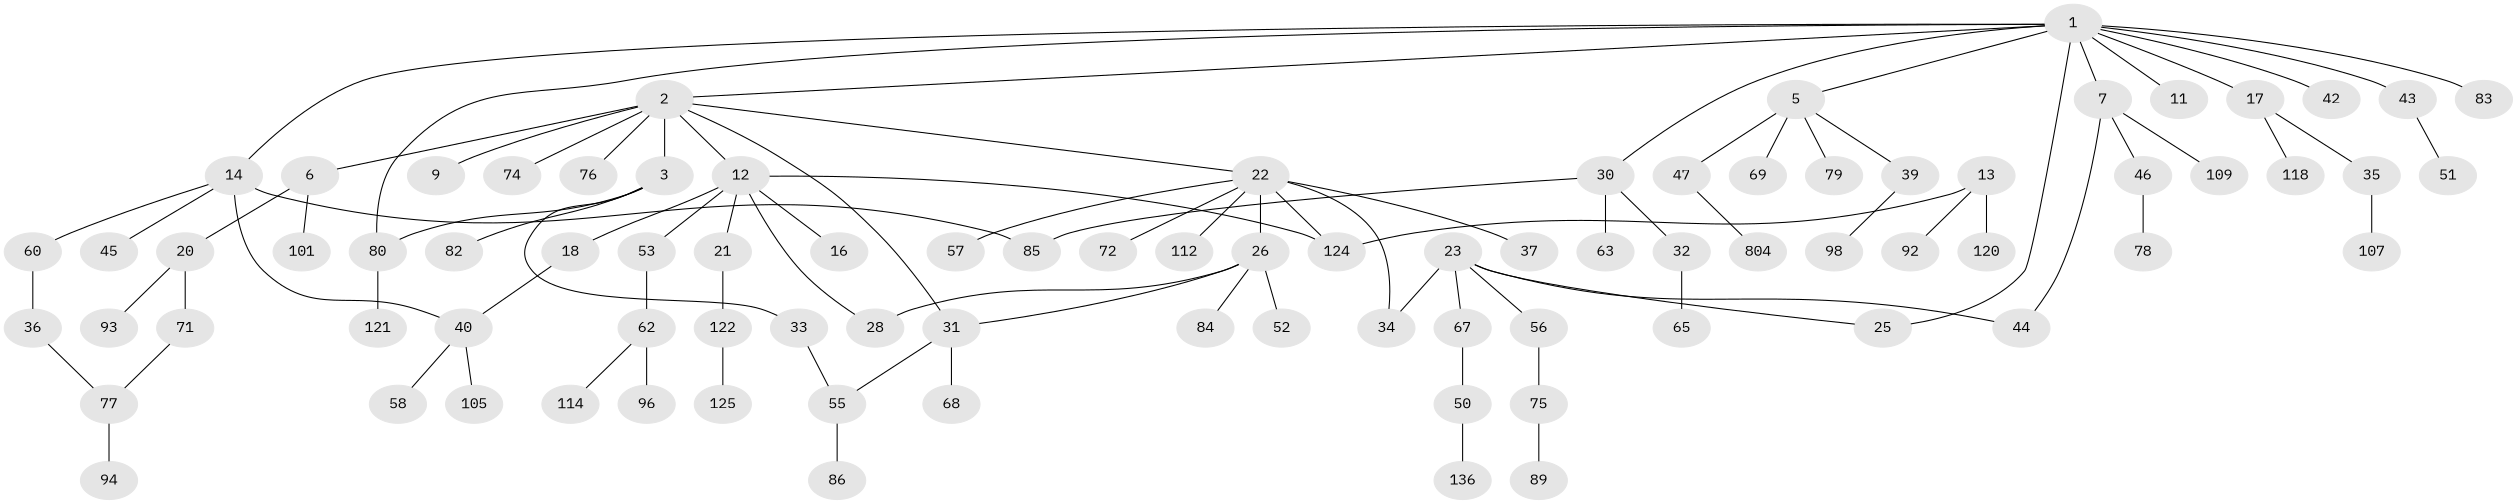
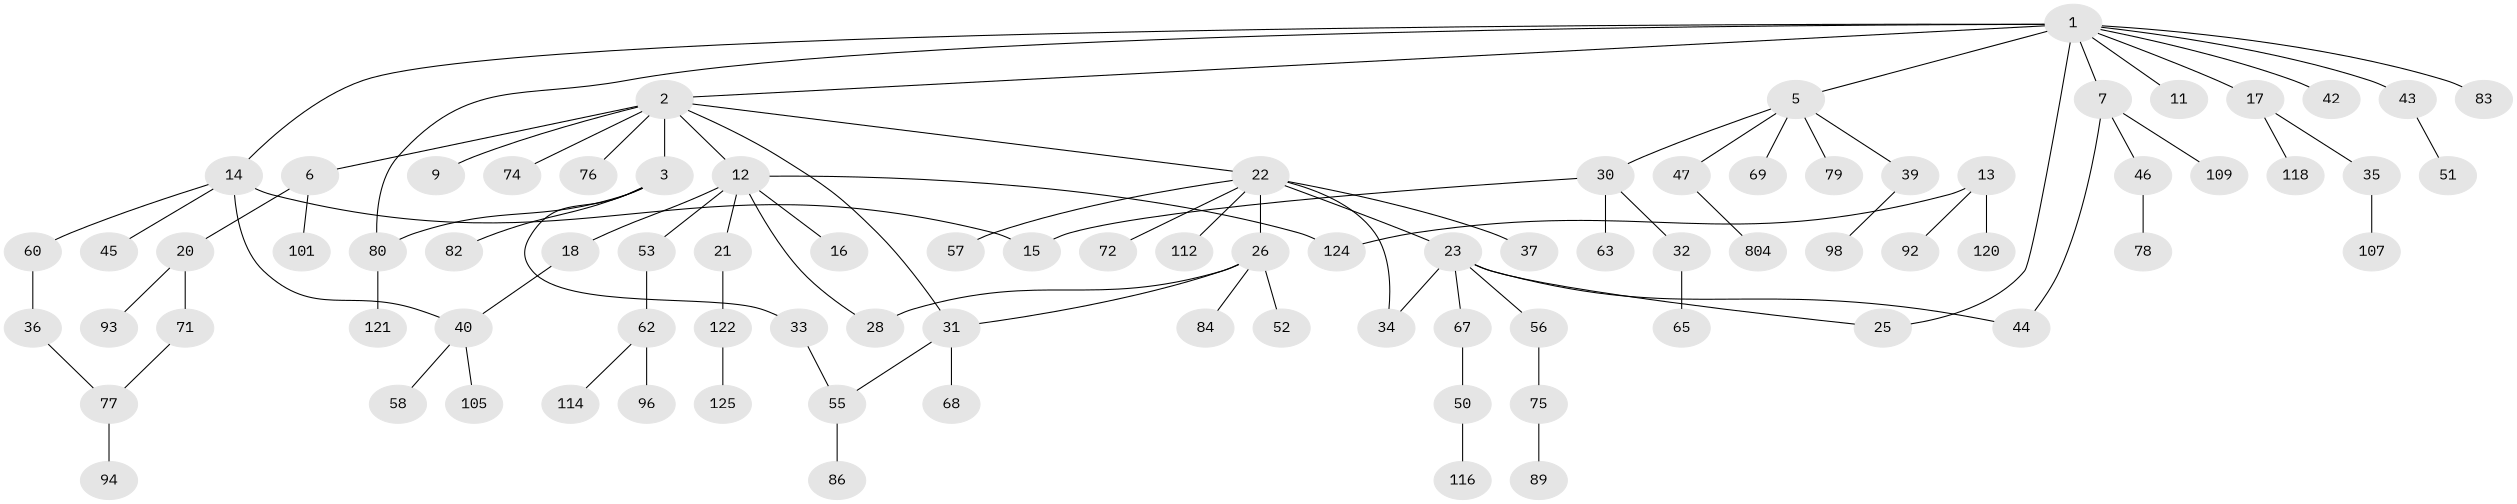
edge "1" -- "30": now "5" -- "30"
edge "22" -- "124": now "22" -- "23"
node "85": label "85" -> "15"
node "136": label "136" -> "116"
